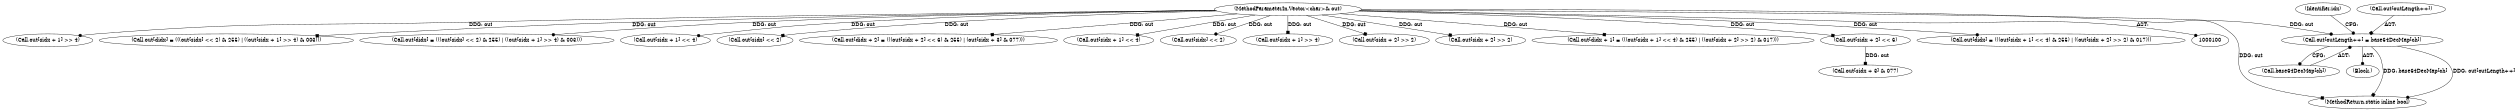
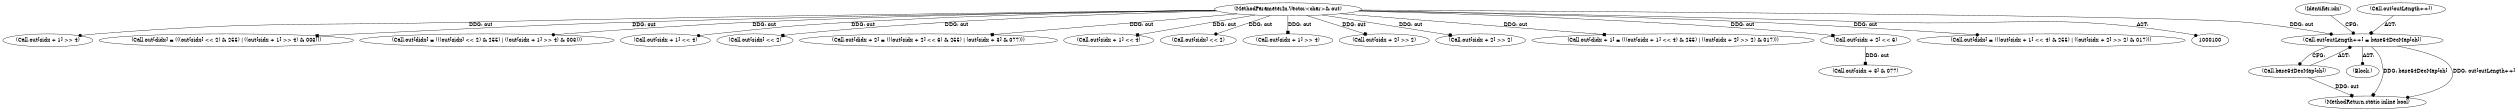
edge "(MethodParameterIn,Vector<char>& out)" -> "(MethodReturn,static inline bool)": now "(Call,base64DecMap[ch])" -> "(MethodReturn,static inline bool)"
